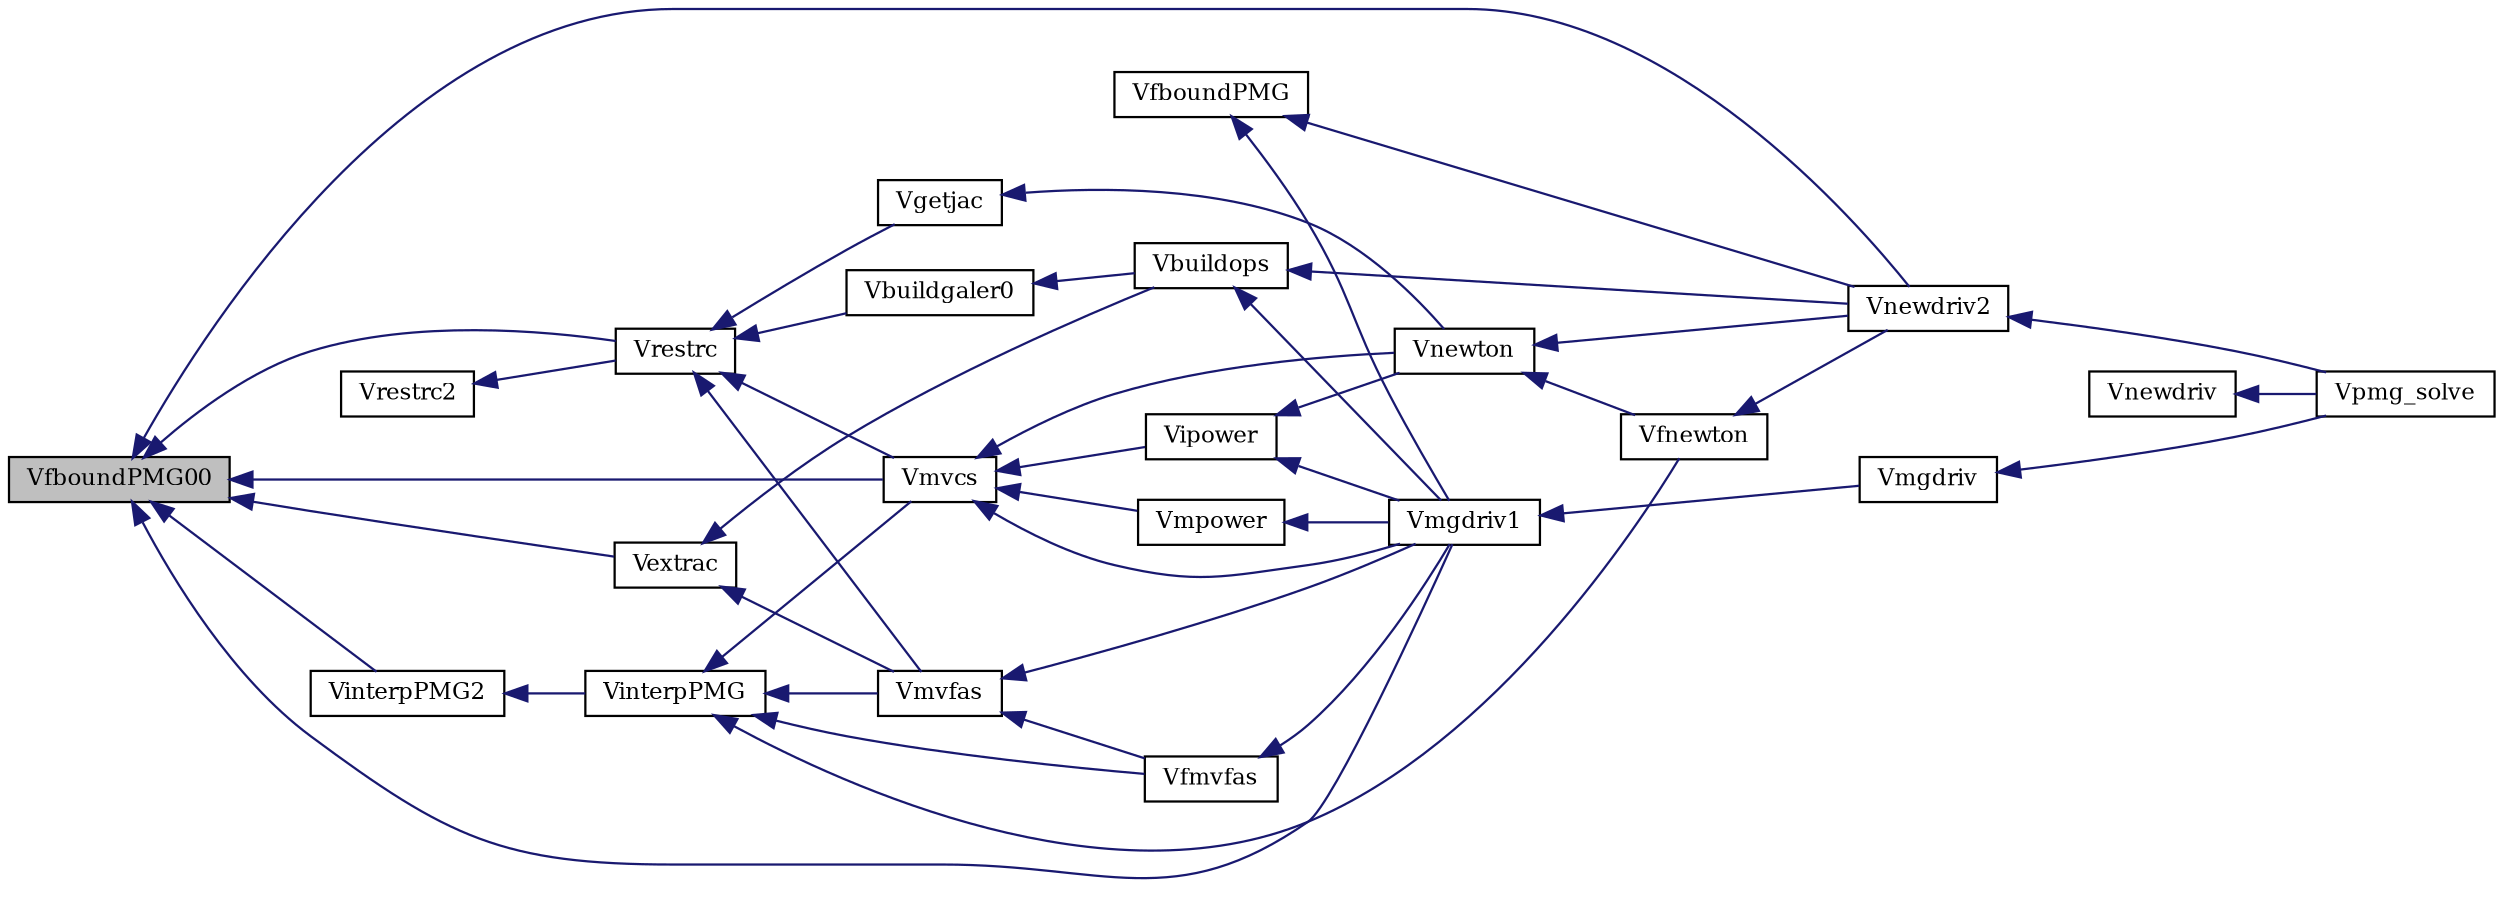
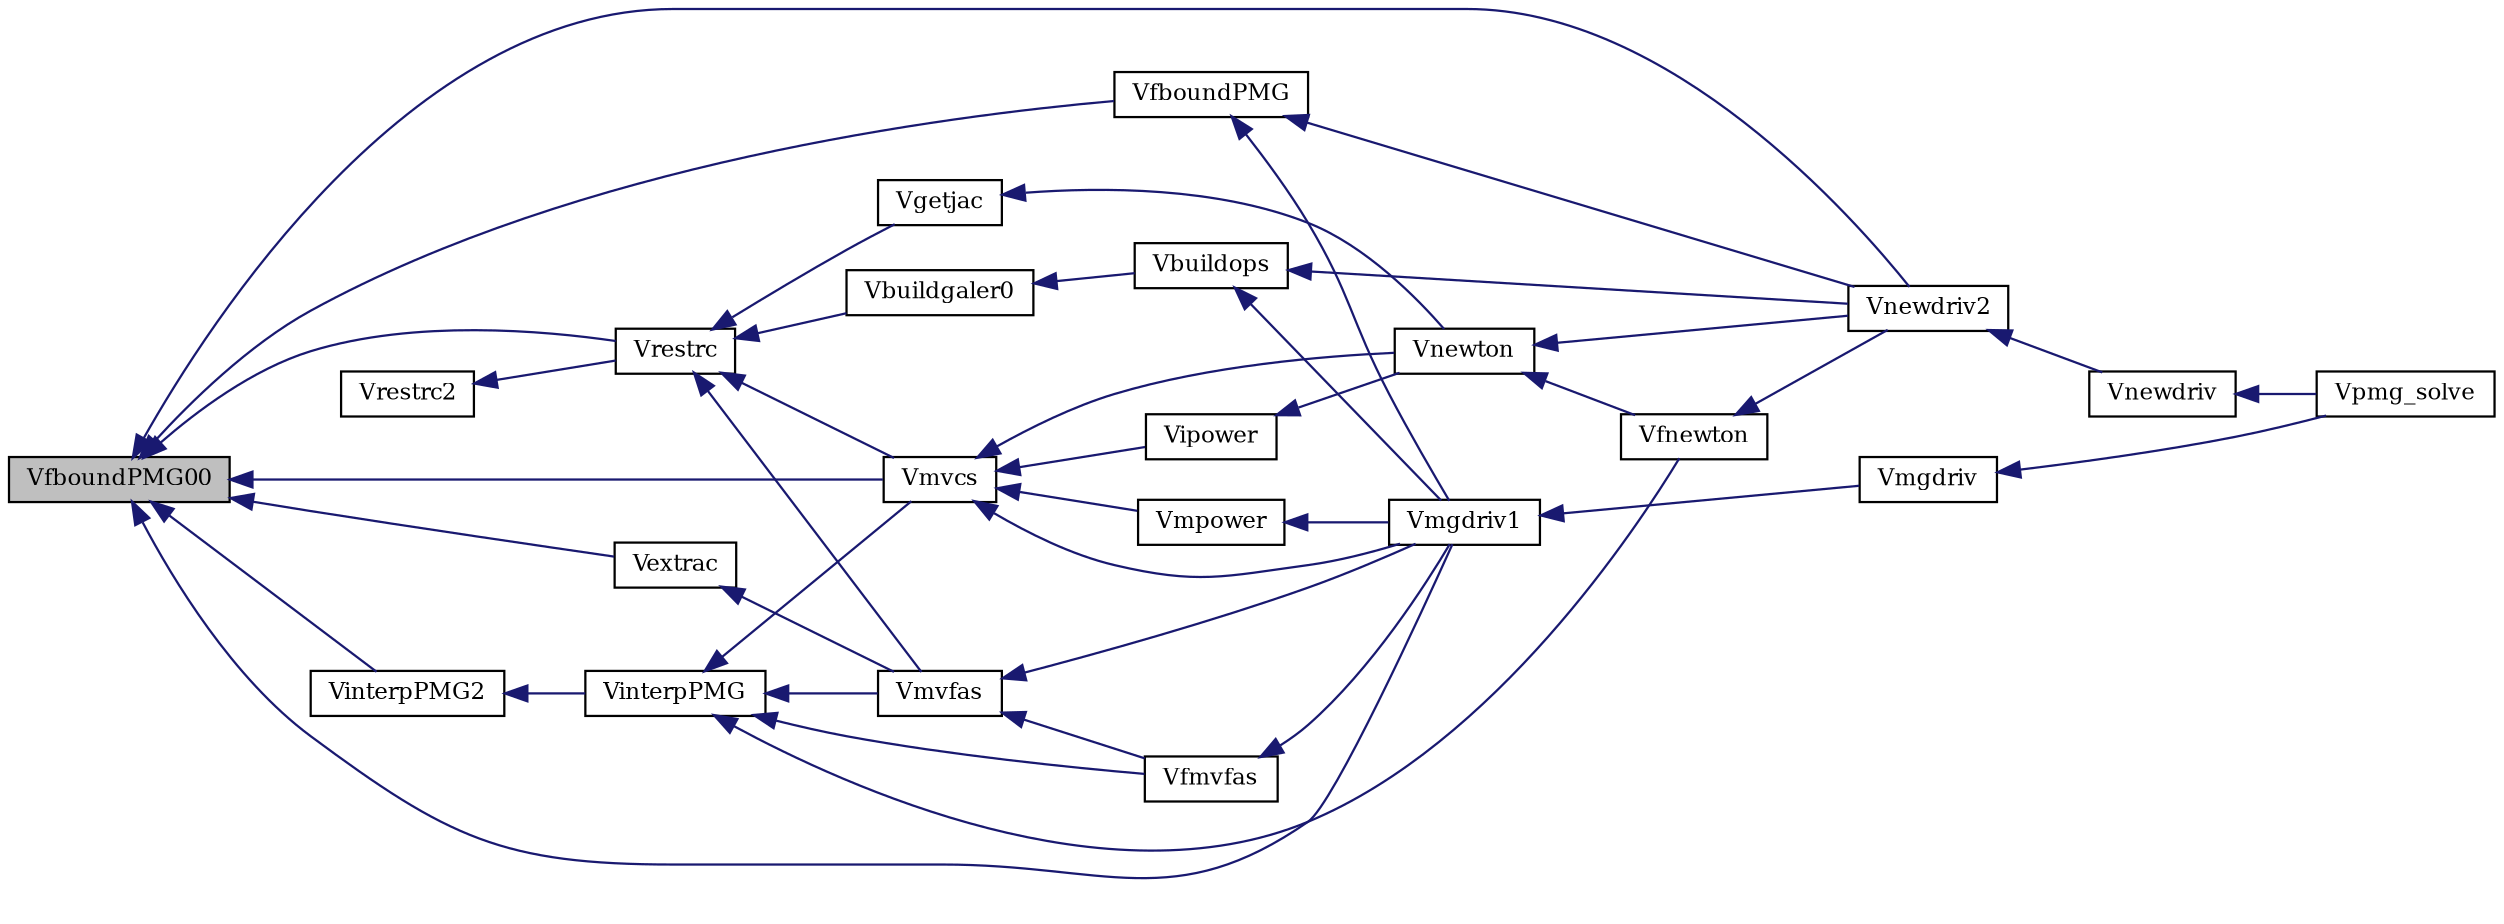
edge "VfboundPMG" -> "VfboundPMG00": added
edge "Vpmg_solve" -> "Vnewdriv2": now "Vnewdriv" -> "Vnewdriv2"
edge "Vbuildops" -> "Vextrac": removed
edge "Vmgdriv1" -> "Vipower": removed
